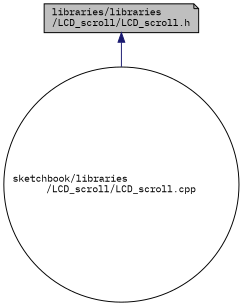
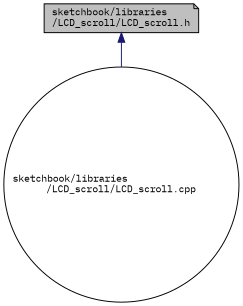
node "libraries/libraries /LCD_scroll/LCD_scroll.h": label "libraries/libraries /LCD_scroll/LCD_scroll.h" -> "sketchbook/libraries /LCD_scroll/LCD_scroll.h"
